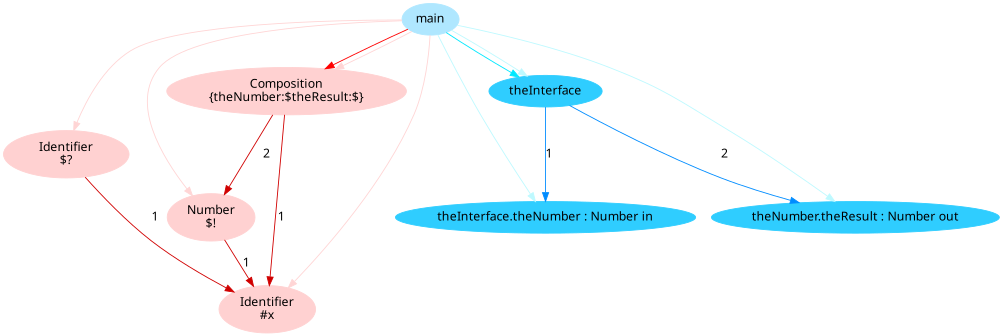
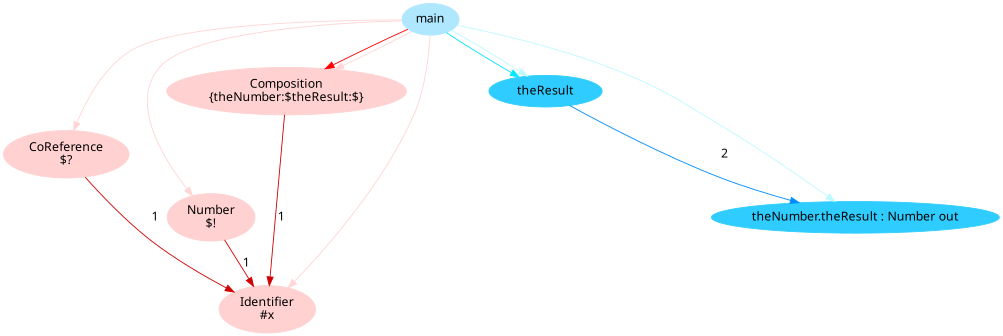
node "theInterface": label "theInterface" -> "theResult"
edge "Composition {theNumber:$theResult:$}" -> "Number $!": removed, label "2"
node "Identifier $?": label "Identifier $?" -> "CoReference $?"
node "theInterface.theNumber : Number in": removed
